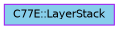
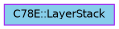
node "C77E::LayerStack": label "C77E::LayerStack" -> "C78E::LayerStack"
